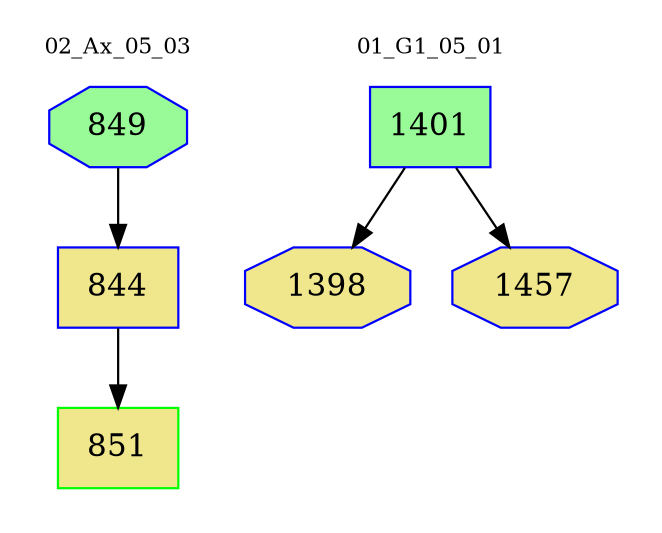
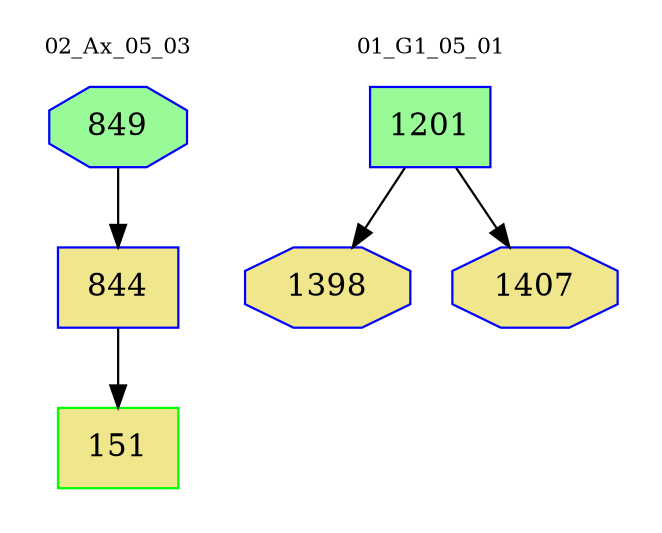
node "1401": label "1401" -> "1201"
node "1457": label "1457" -> "1407"
node "851": label "851" -> "151"
